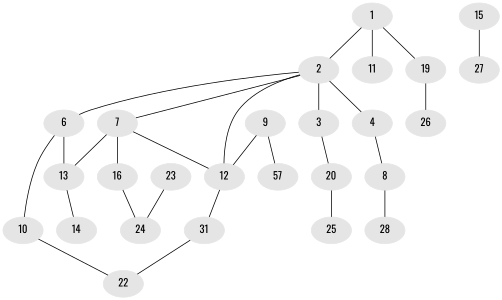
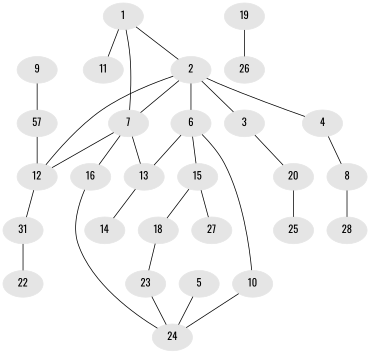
edge "1" -- "19": now "1" -- "7"
edge "6" -- "15": added
edge "9" -- "12": now "57" -- "12"
node "18": added
edge "10" -- "22": now "10" -- "24"
node "5": added
